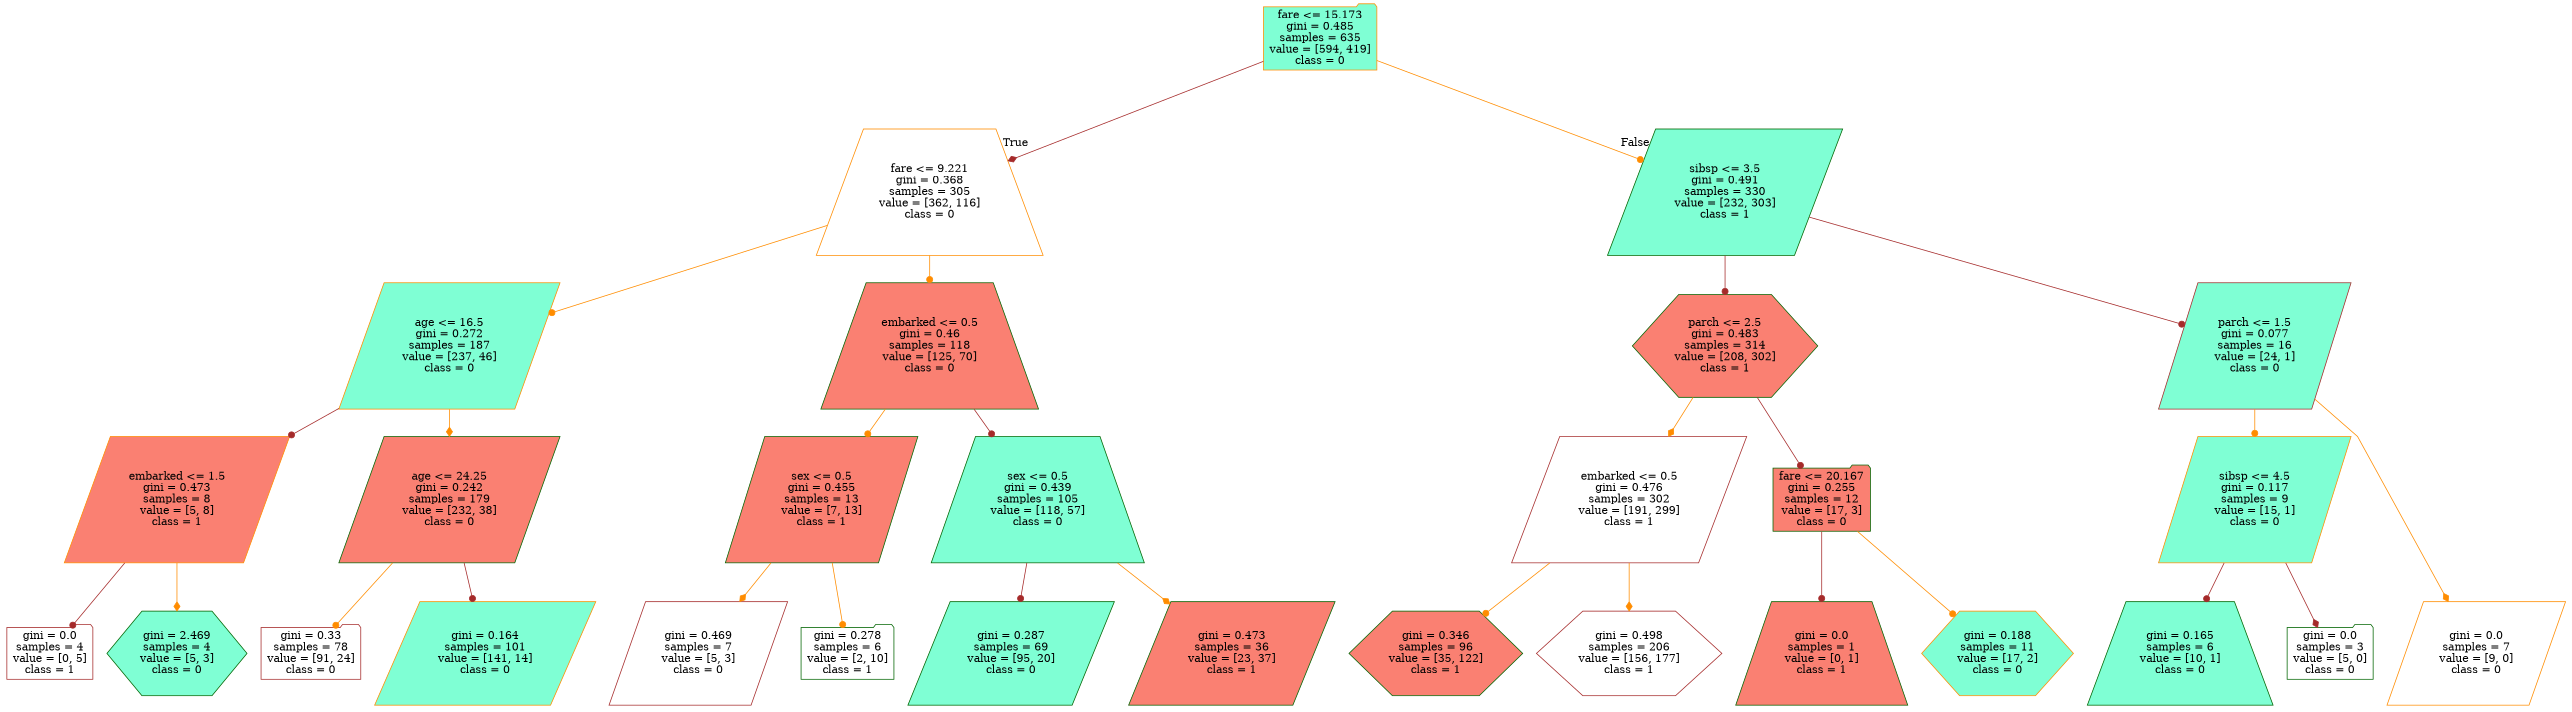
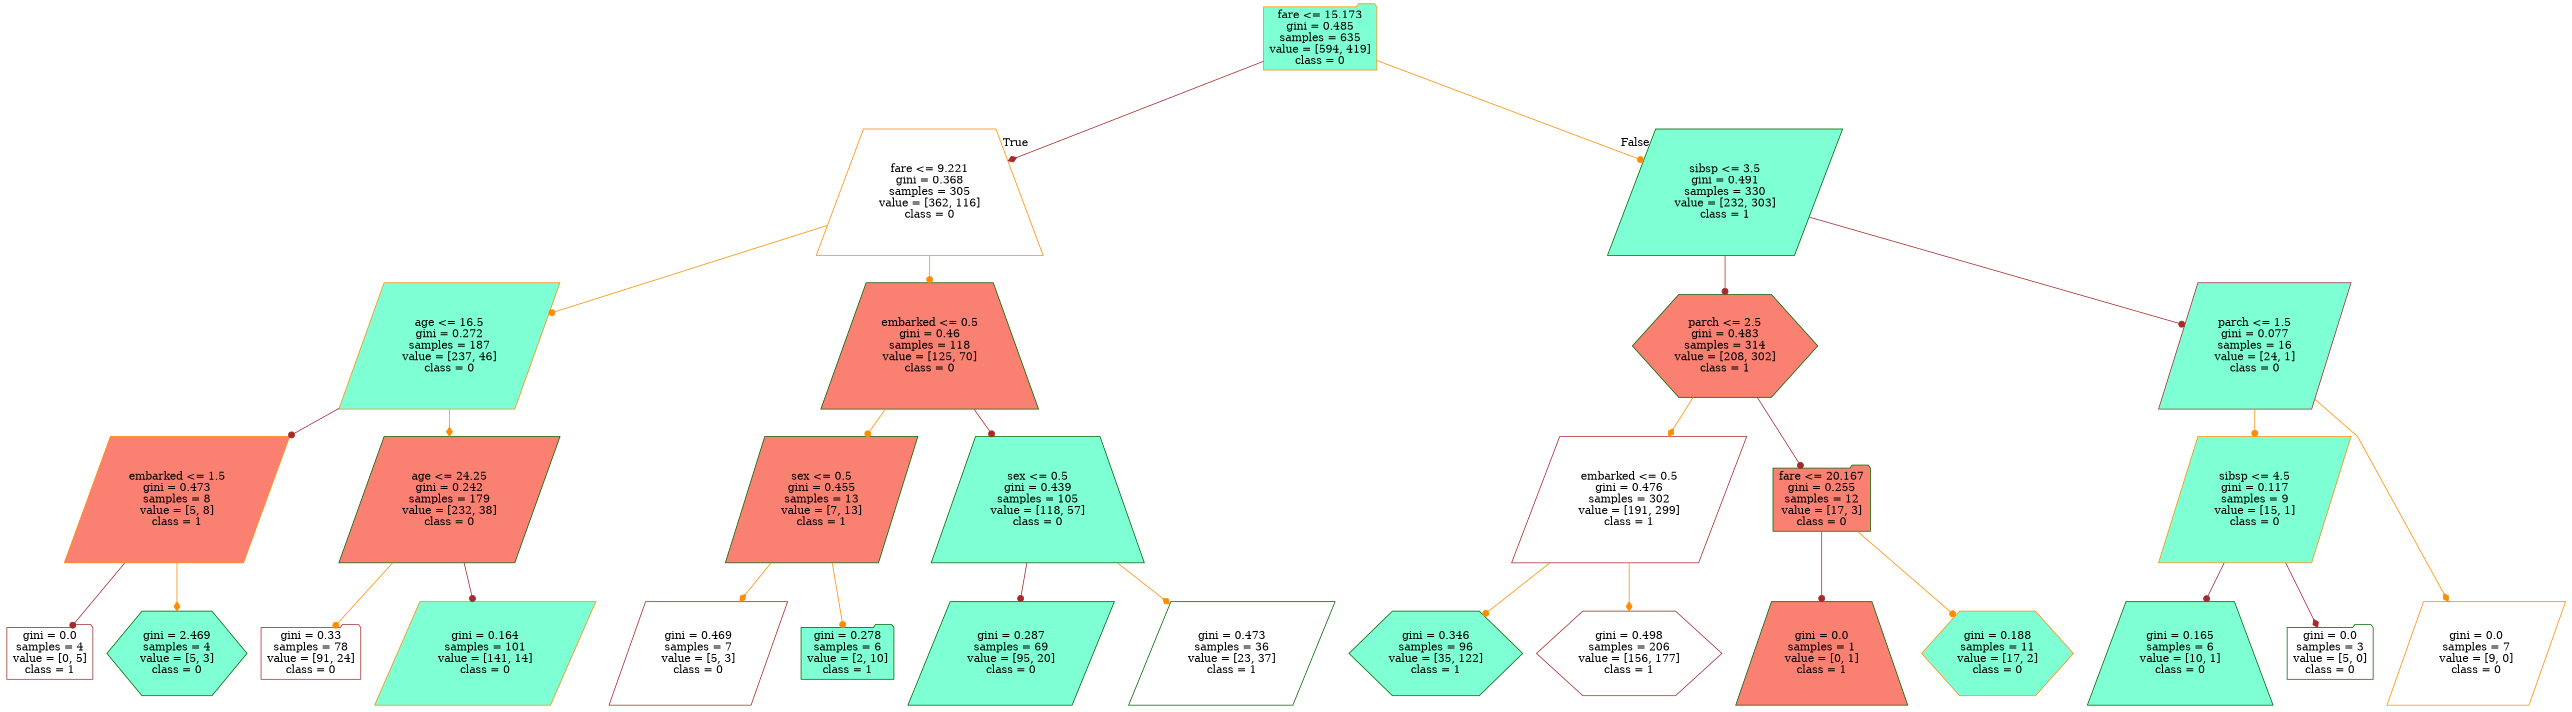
node "gini = 0.278 samples = 6 value = [2, 10] class = 1": fillcolor white -> aquamarine
node "gini = 0.473 samples = 36 value = [23, 37] class = 1": fillcolor salmon -> white
node "gini = 0.346 samples = 96 value = [35, 122] class = 1": fillcolor salmon -> aquamarine
